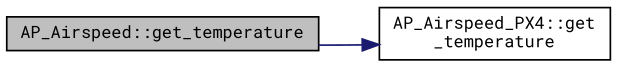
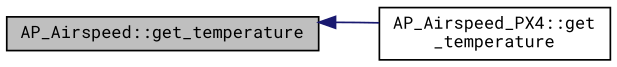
edge "AP_Airspeed::get_temperature" -> "AP_Airspeed_PX4::get _temperature": reversed
